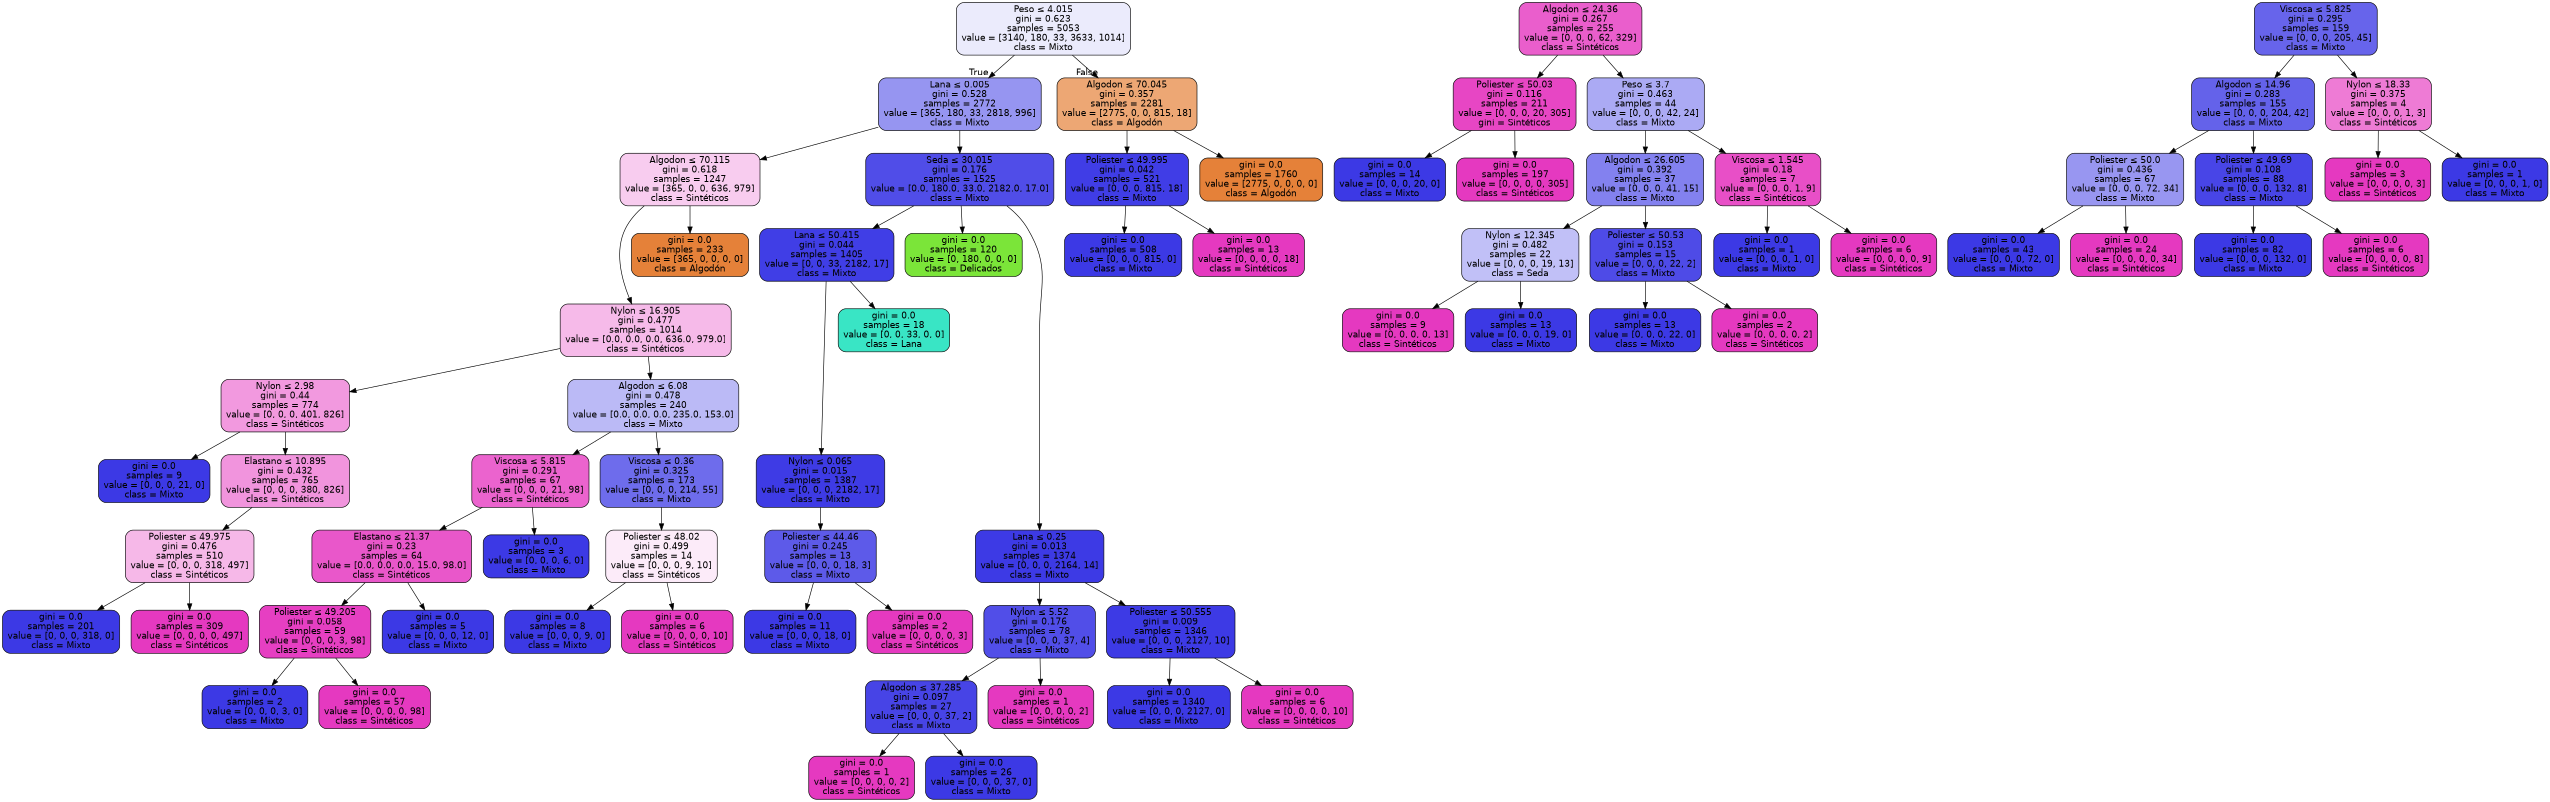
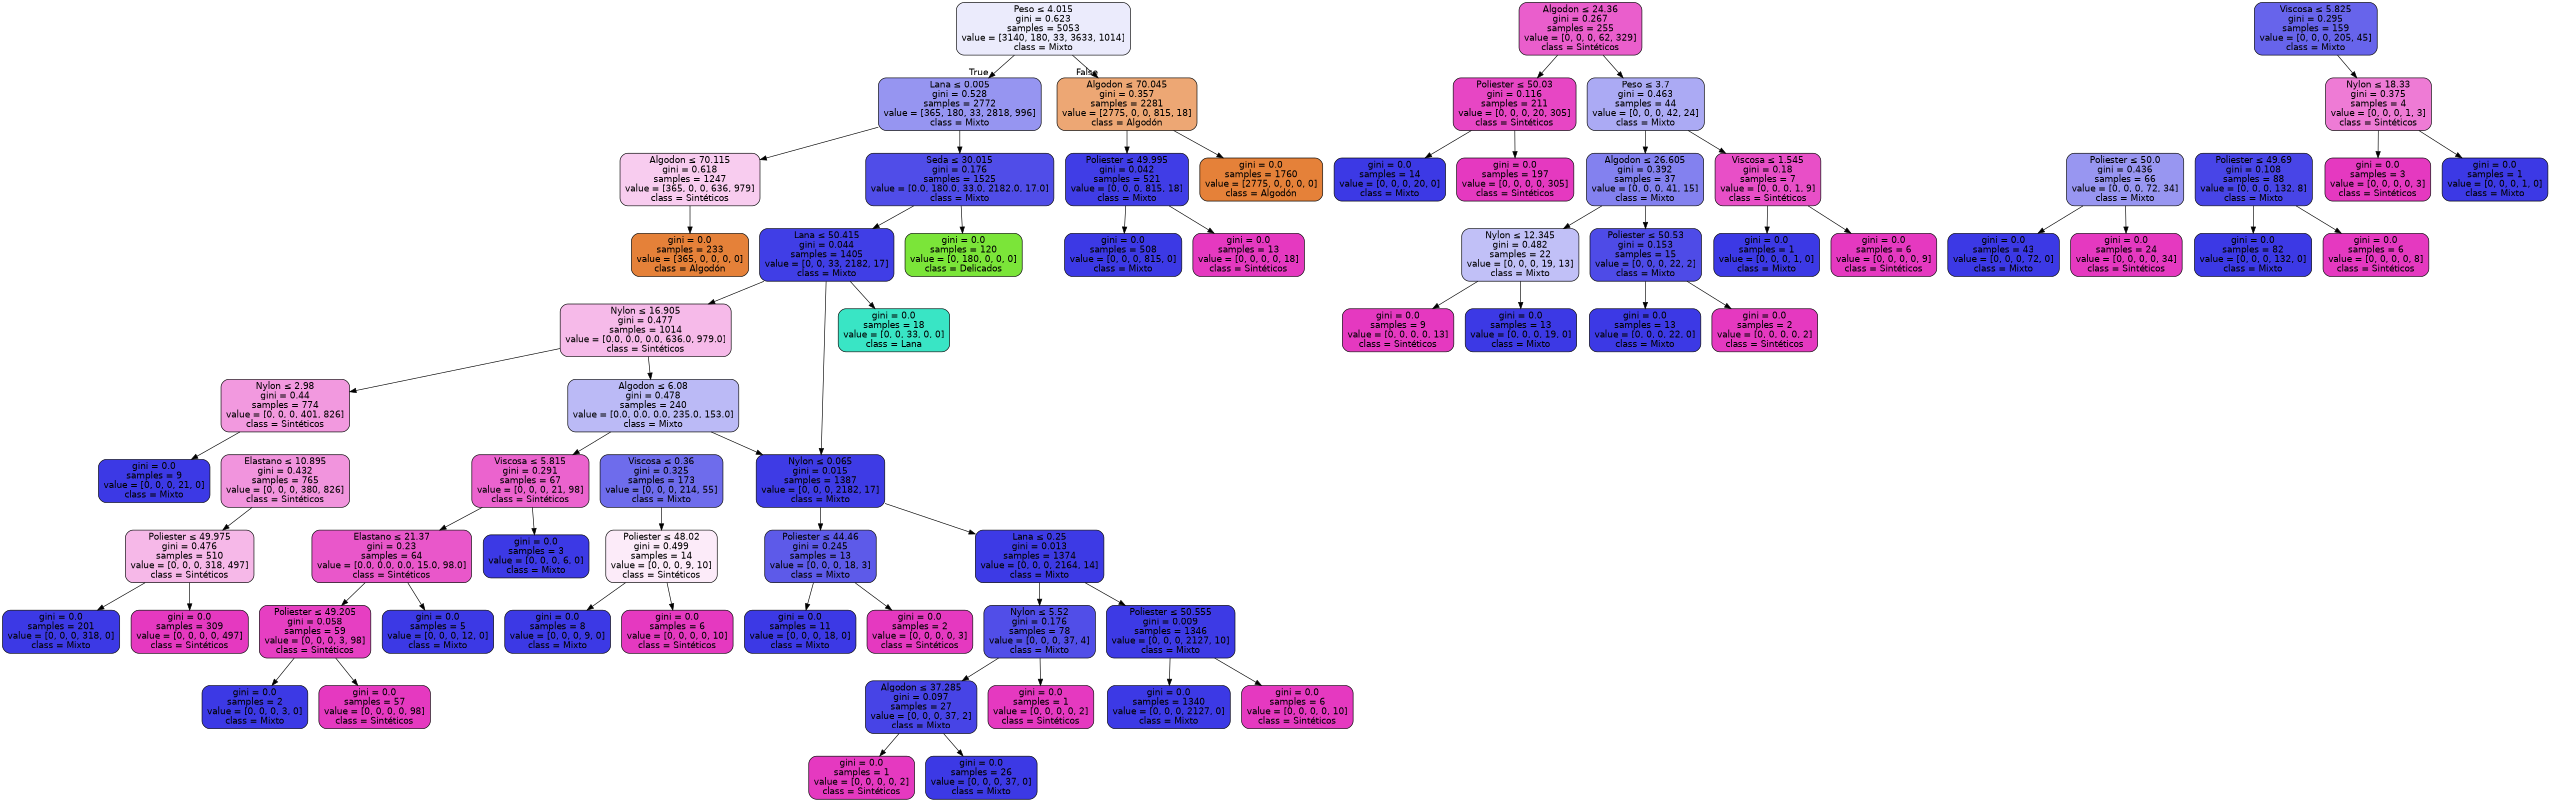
node "Algodon ≤ 14.96": removed
node "Poliester ≤ 50.03": text "gini = Sintéticos" -> "class = Sintéticos"
node "Poliester ≤ 50.0": text "samples = 67" -> "samples = 66"
edge "Algodon ≤ 70.115" -> "Nylon ≤ 16.905": now "Lana ≤ 50.415" -> "Nylon ≤ 16.905"
node "Nylon ≤ 12.345": text "class = Seda" -> "class = Mixto"
edge "Seda ≤ 30.015" -> "Lana ≤ 0.25": now "Nylon ≤ 0.065" -> "Lana ≤ 0.25"
edge "Nylon ≤ 2.98" -> "Elastano ≤ 10.895": removed
edge "Algodon ≤ 6.08" -> "Viscosa ≤ 0.36": now "Algodon ≤ 6.08" -> "Nylon ≤ 0.065"
